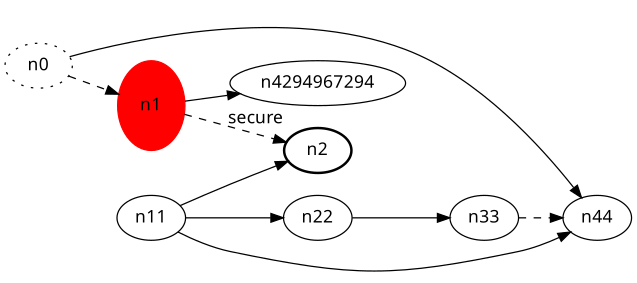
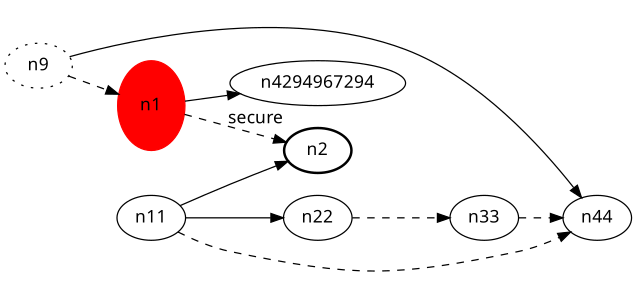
node "n0": label "n0" -> "n9"
edge "n22" -> "n33": style solid -> dashed
edge "n11" -> "n44": style solid -> dashed
